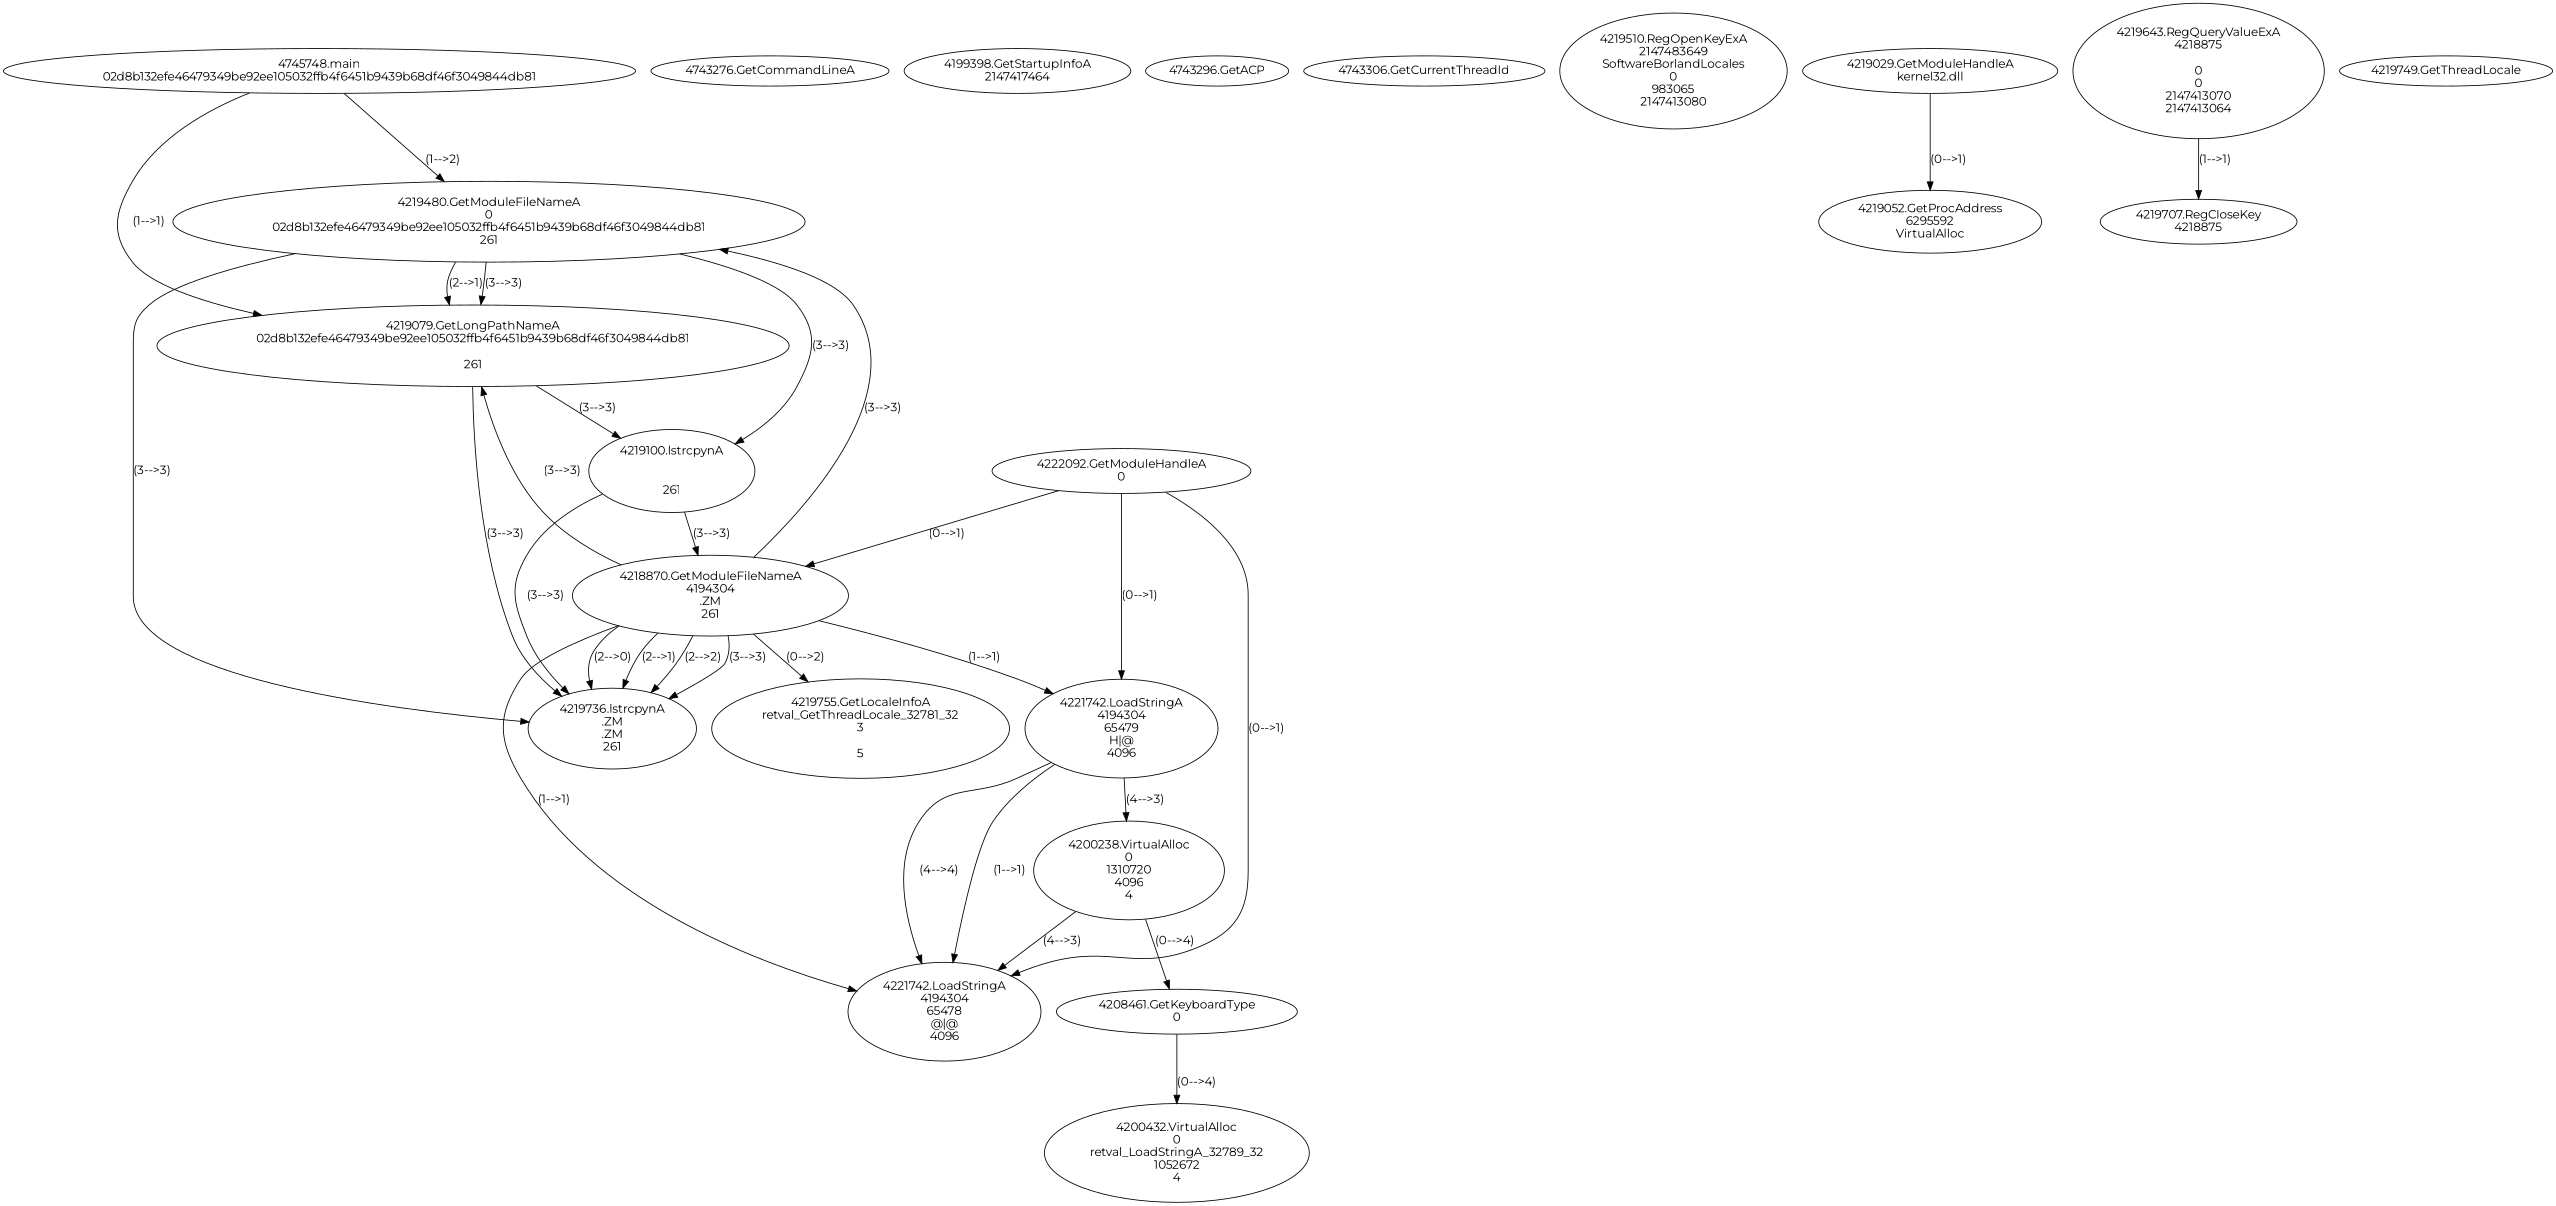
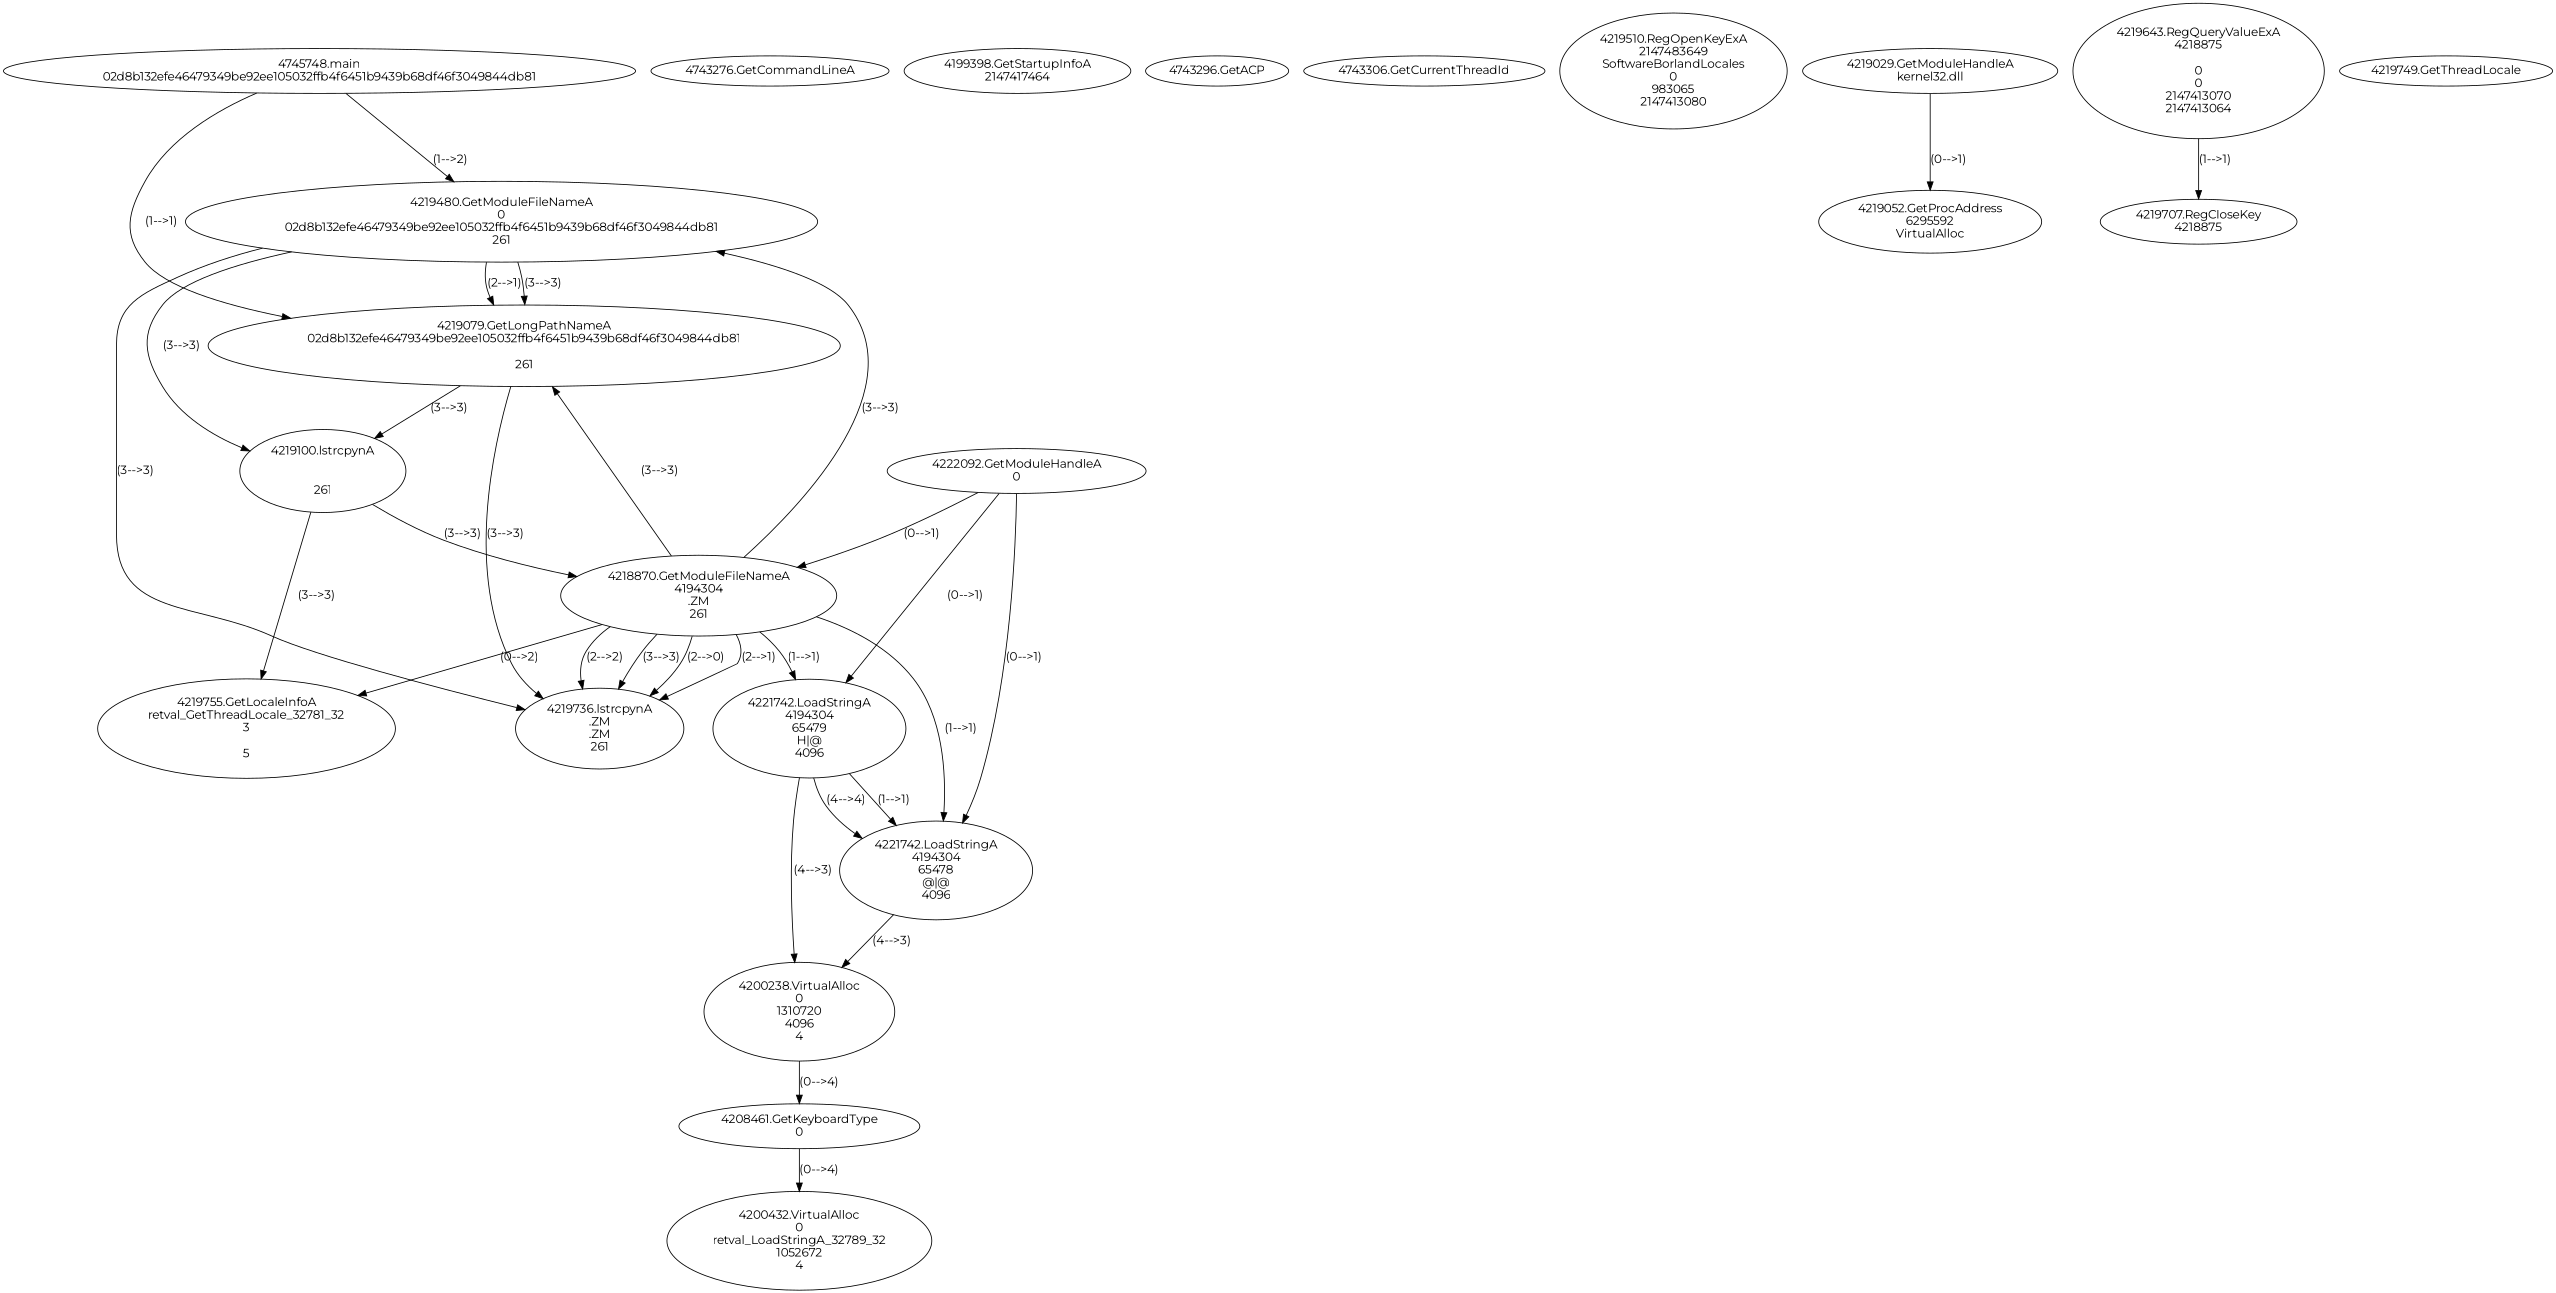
edge "4219100.lstrcpynA 261" -> "4219736.lstrcpynA .ZM .ZM 261": now "4219100.lstrcpynA 261" -> "4219755.GetLocaleInfoA retval_GetThreadLocale_32781_32 3 5"
edge "4200238.VirtualAlloc 0 1310720 4096 4" -> "4221742.LoadStringA 4194304 65478 @|@ 4096": reversed
